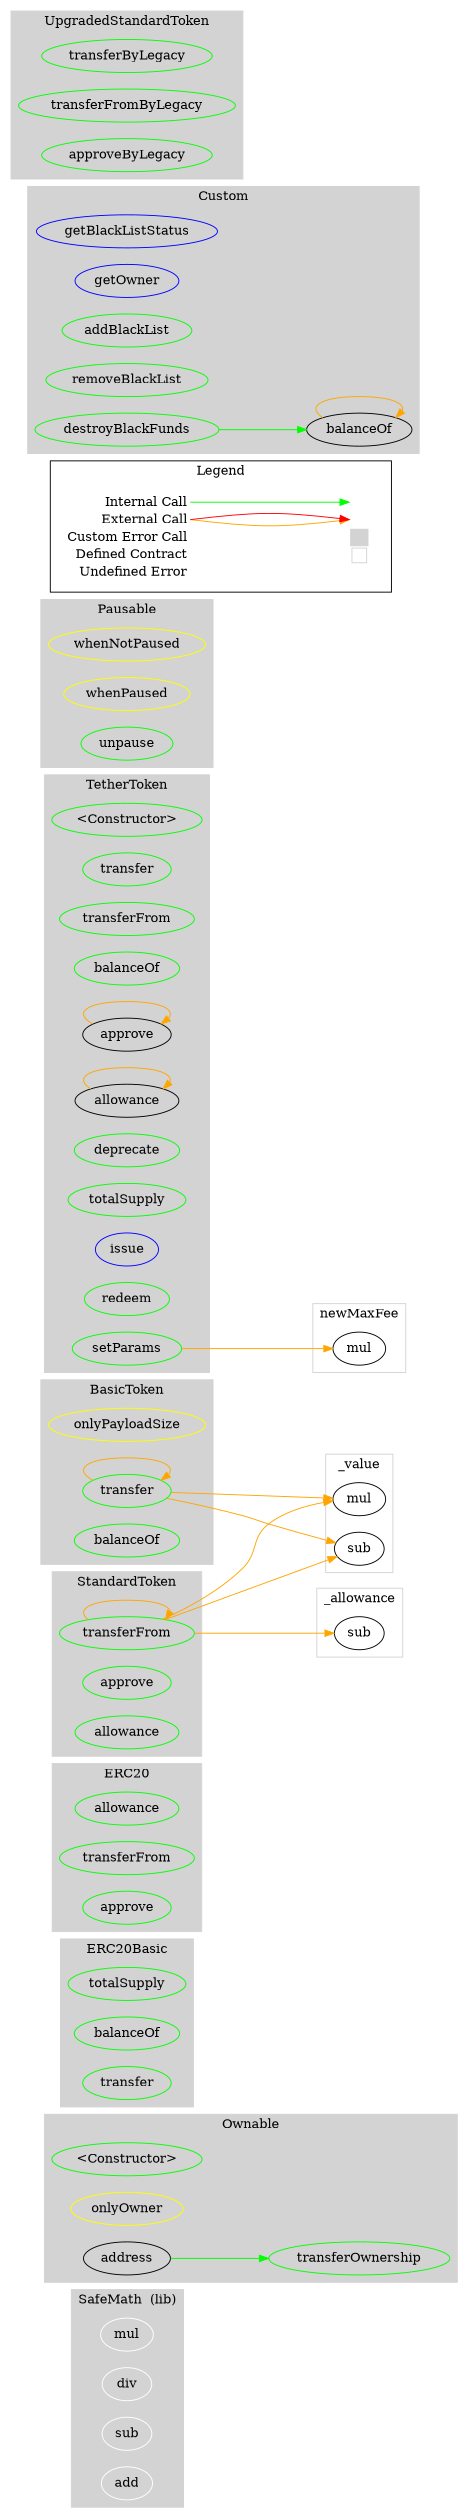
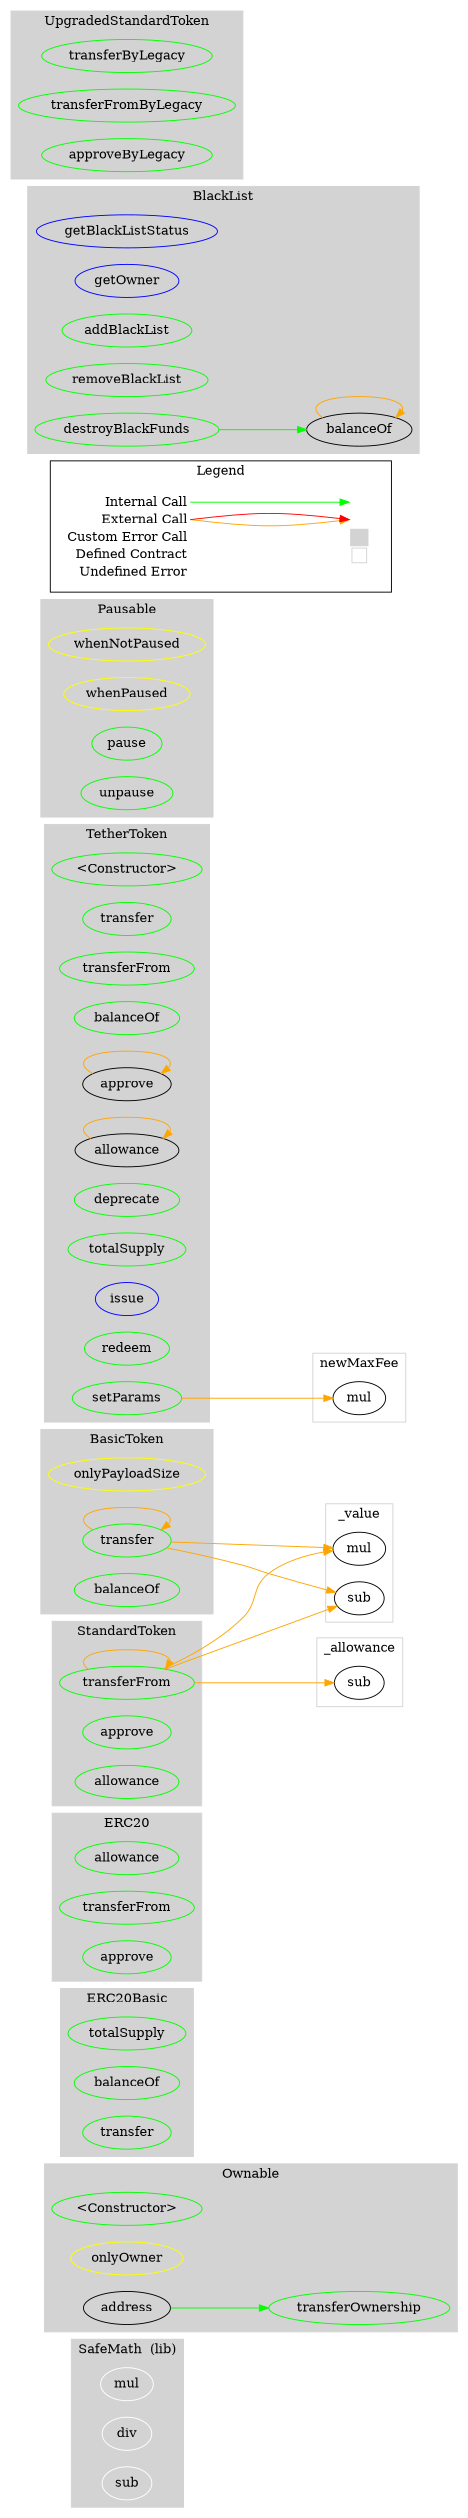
cluster "Custom": label "Custom" -> "BlackList"
node "pause": added
node "add": removed
